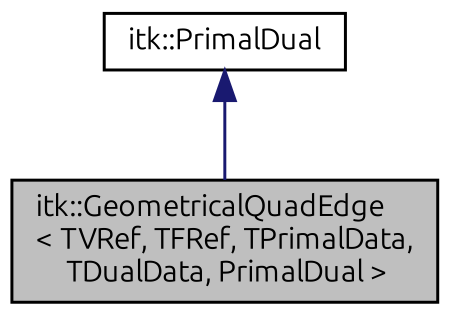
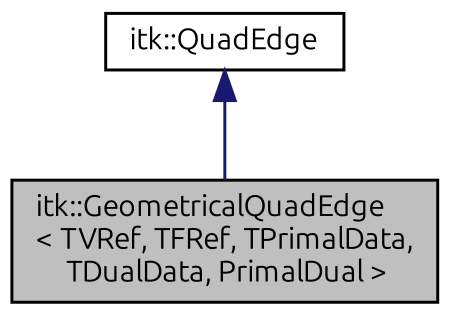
node "itk::PrimalDual": label "itk::PrimalDual" -> "itk::QuadEdge"
